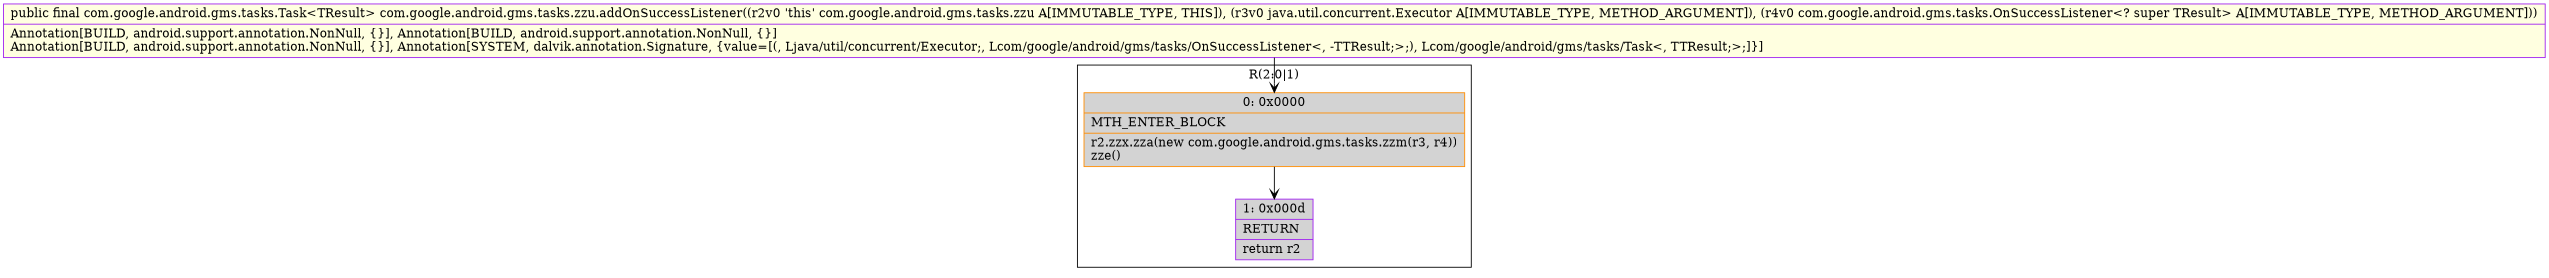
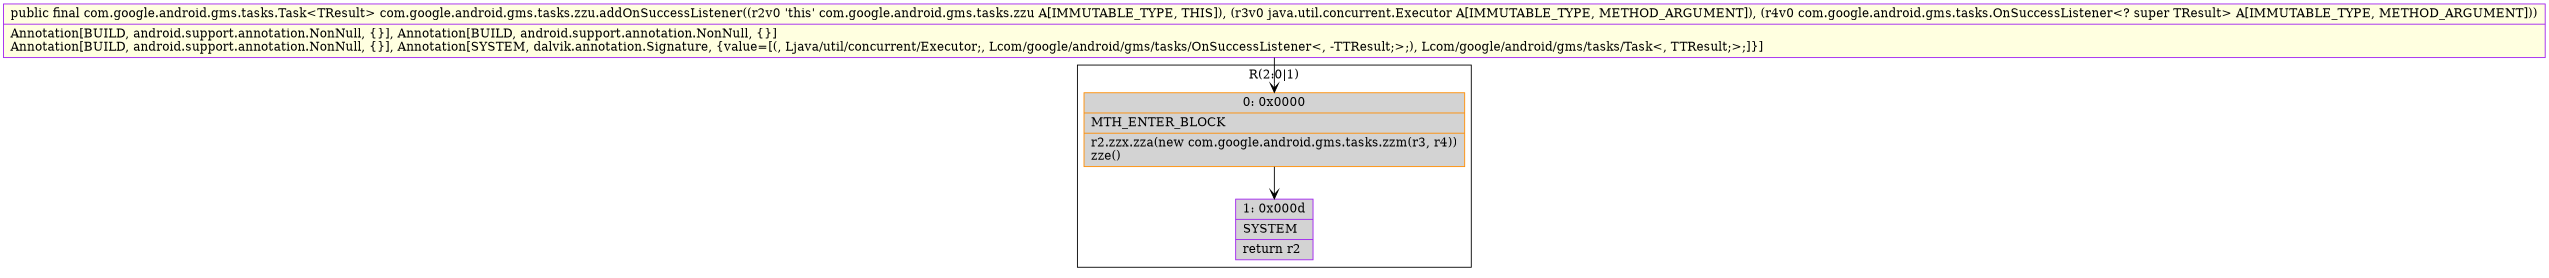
node "1: 0x000d": text "RETURN" -> "SYSTEM"
